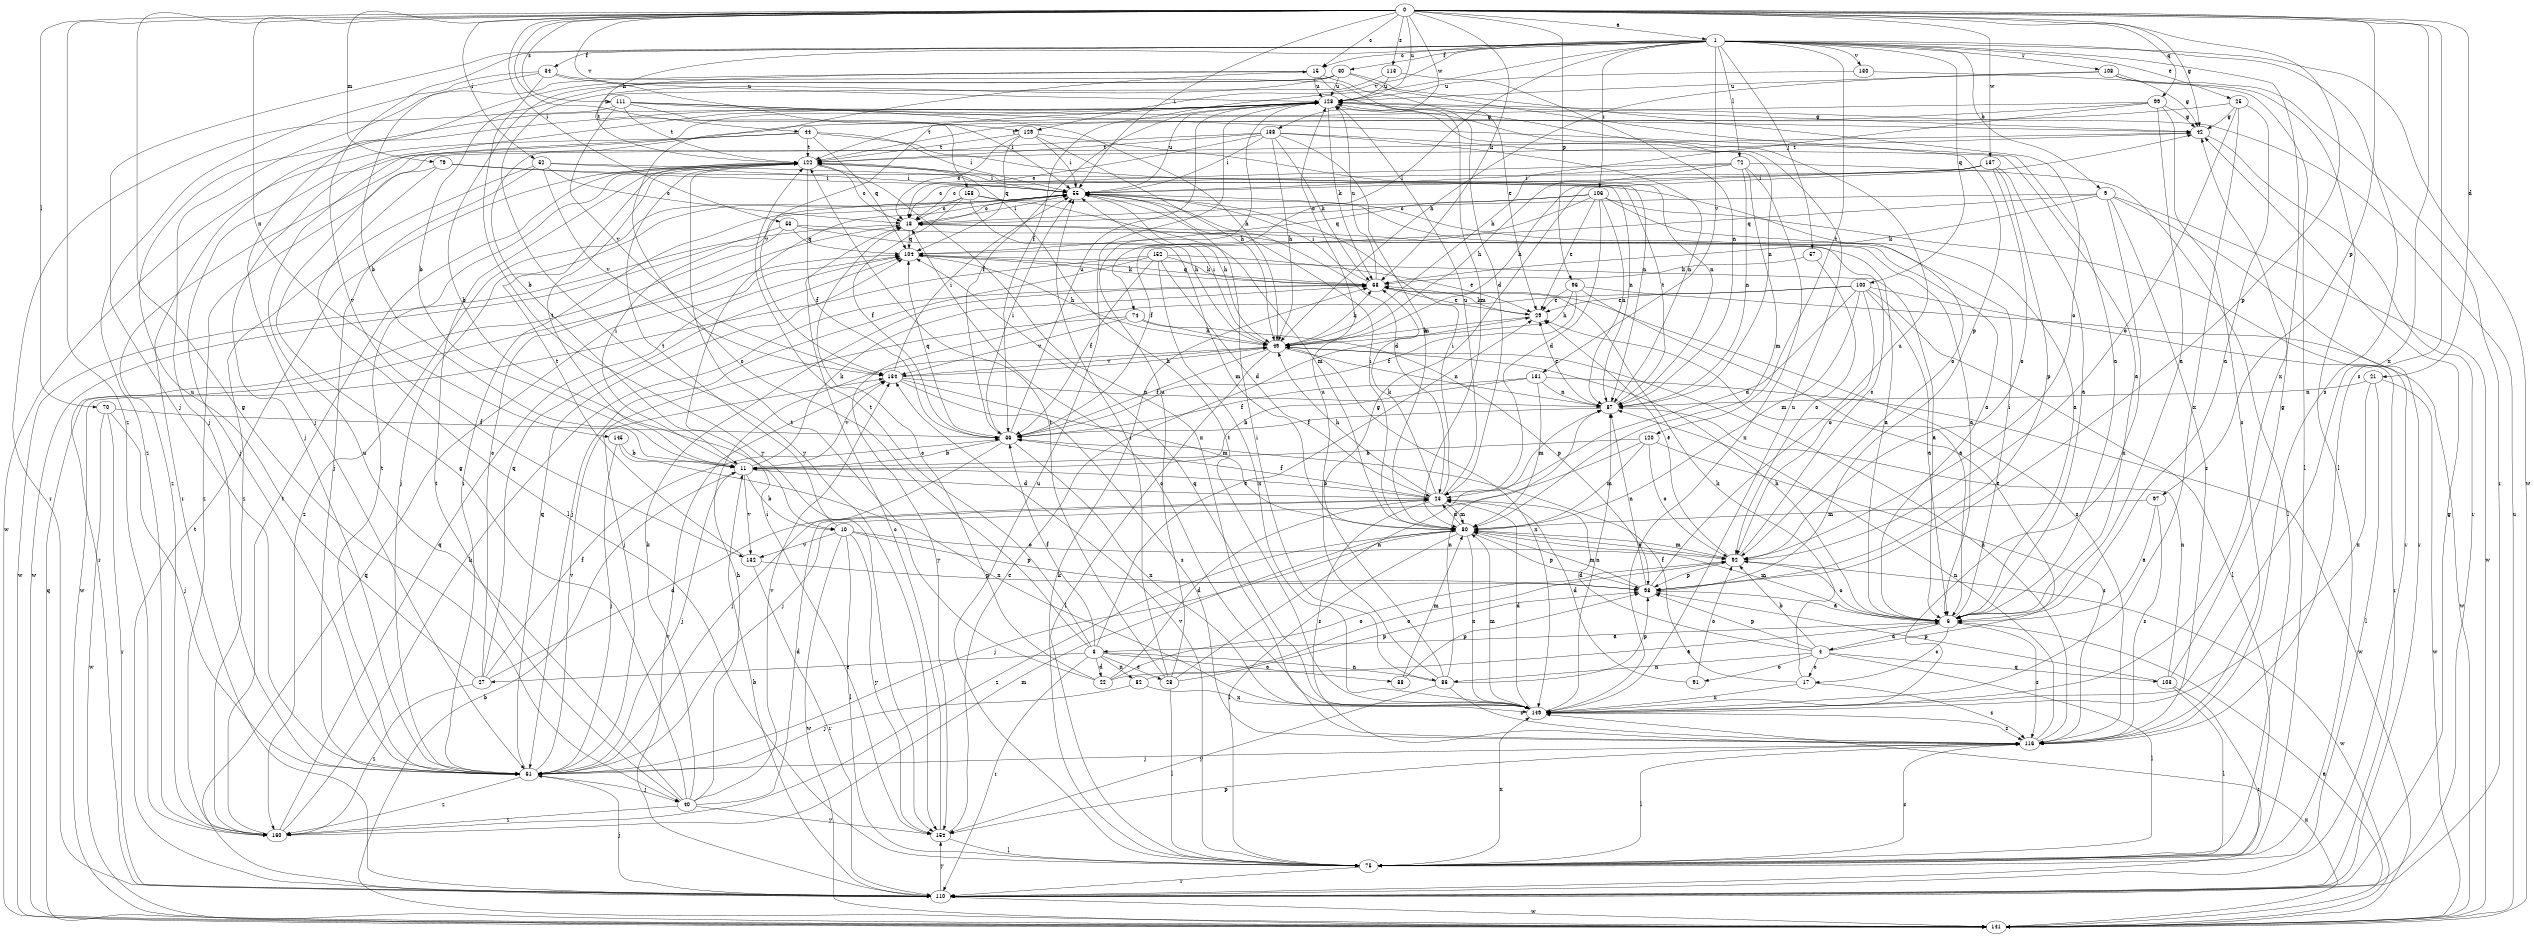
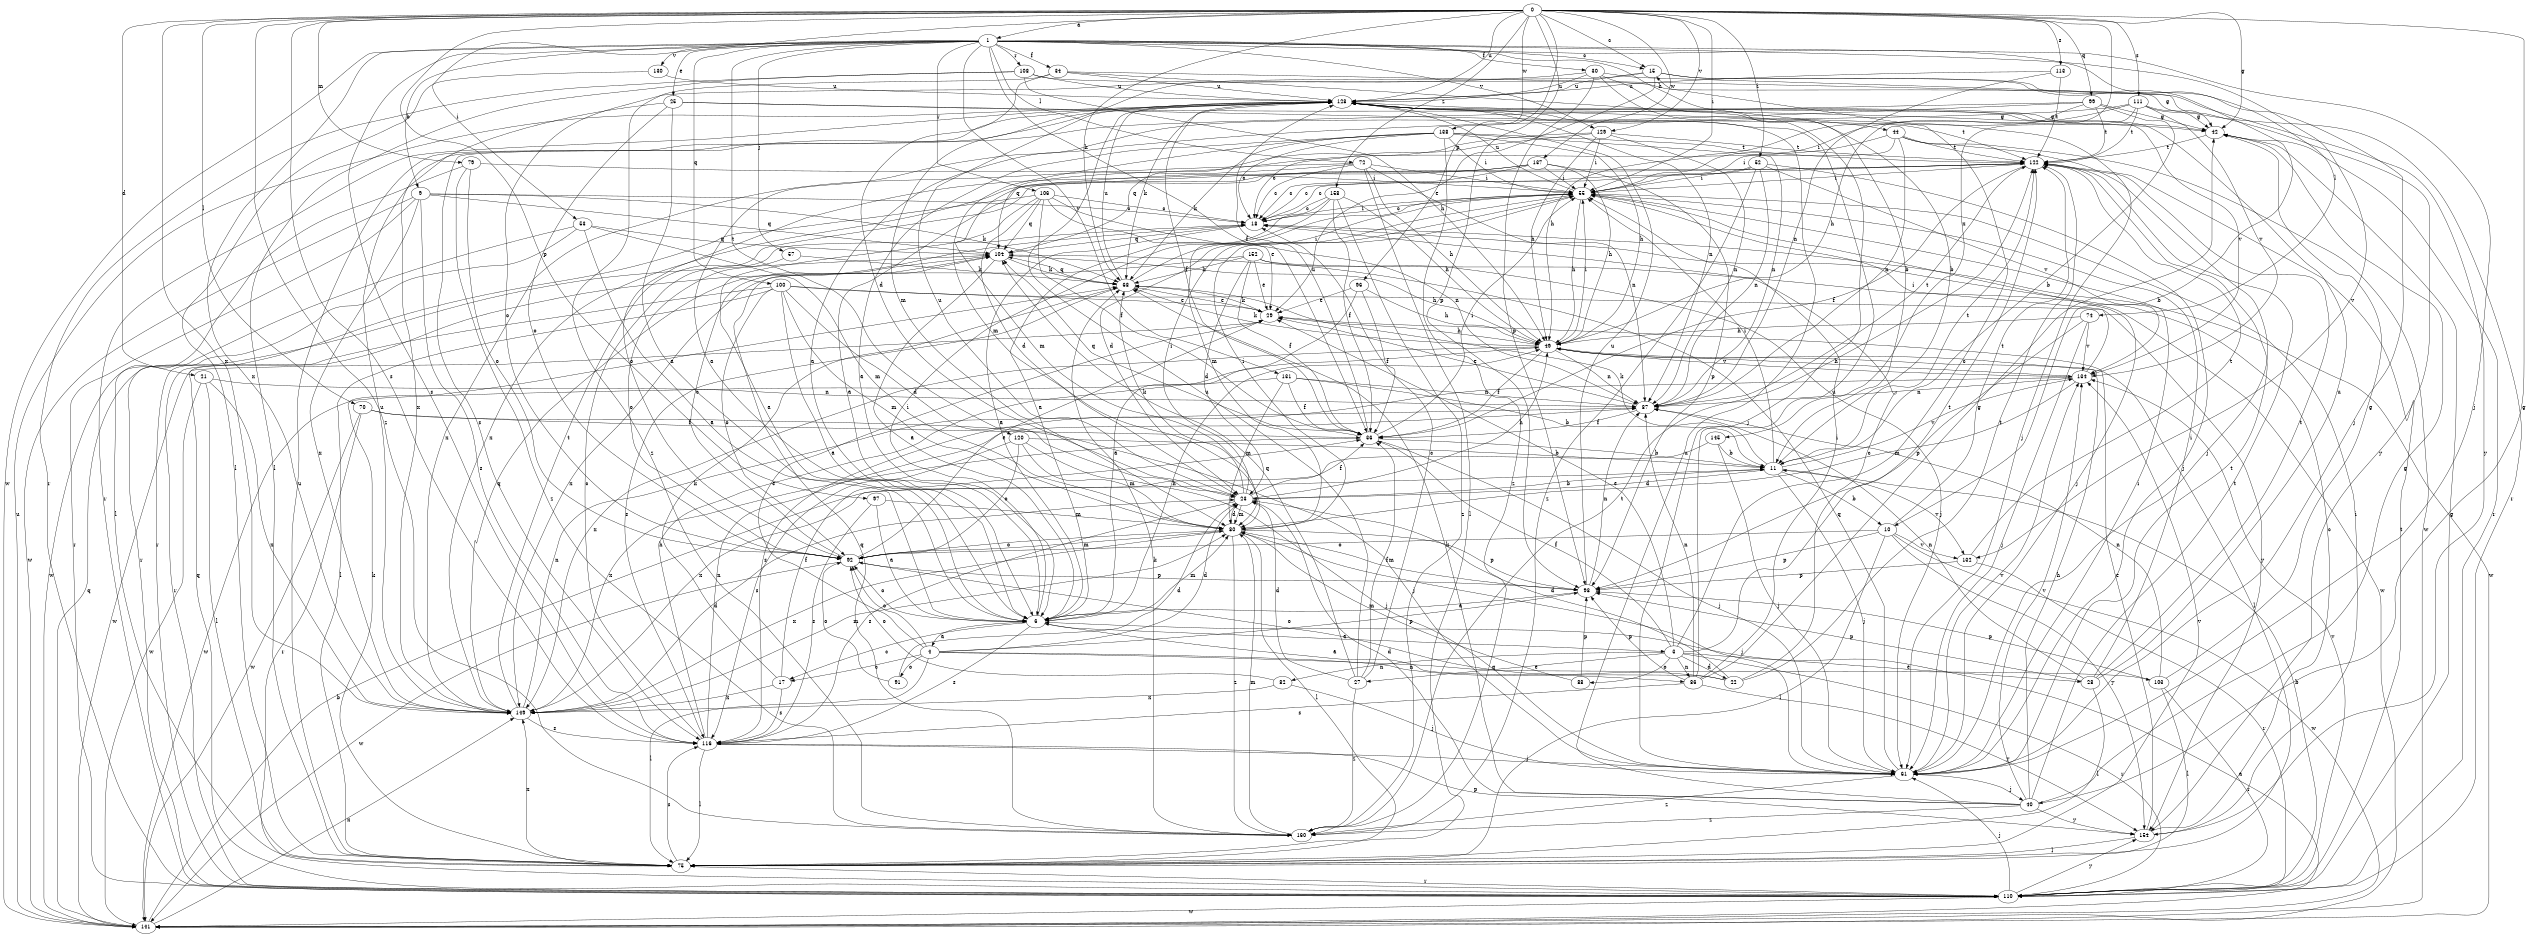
edge "96" -> "141": now "29" -> "141"
edge "4" -> "92": label "b" -> "o"
